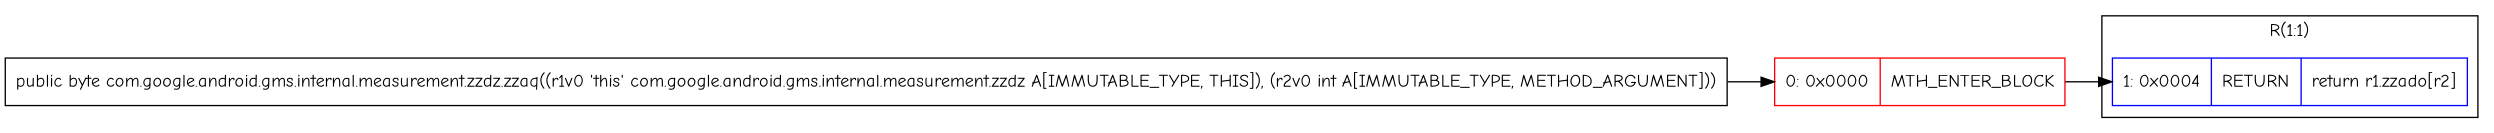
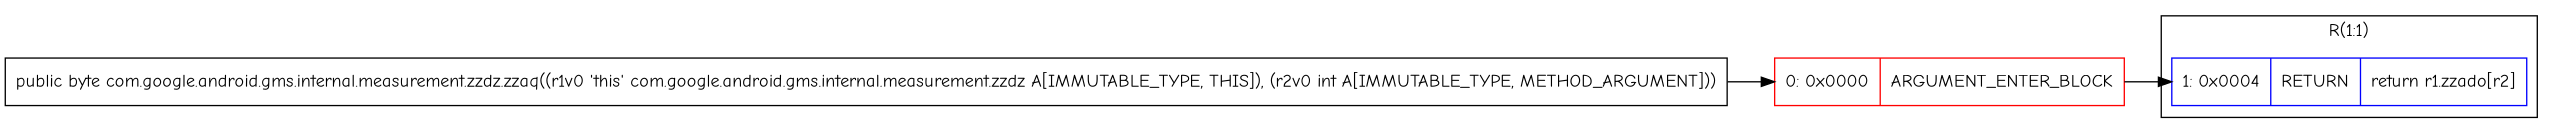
node "0: 0x0000": text "MTH_ENTER_BLOCK" -> "ARGUMENT_ENTER_BLOCK"
